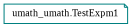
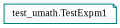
node "umath_umath.TestExpm1": label "umath_umath.TestExpm1" -> "test_umath.TestExpm1"
